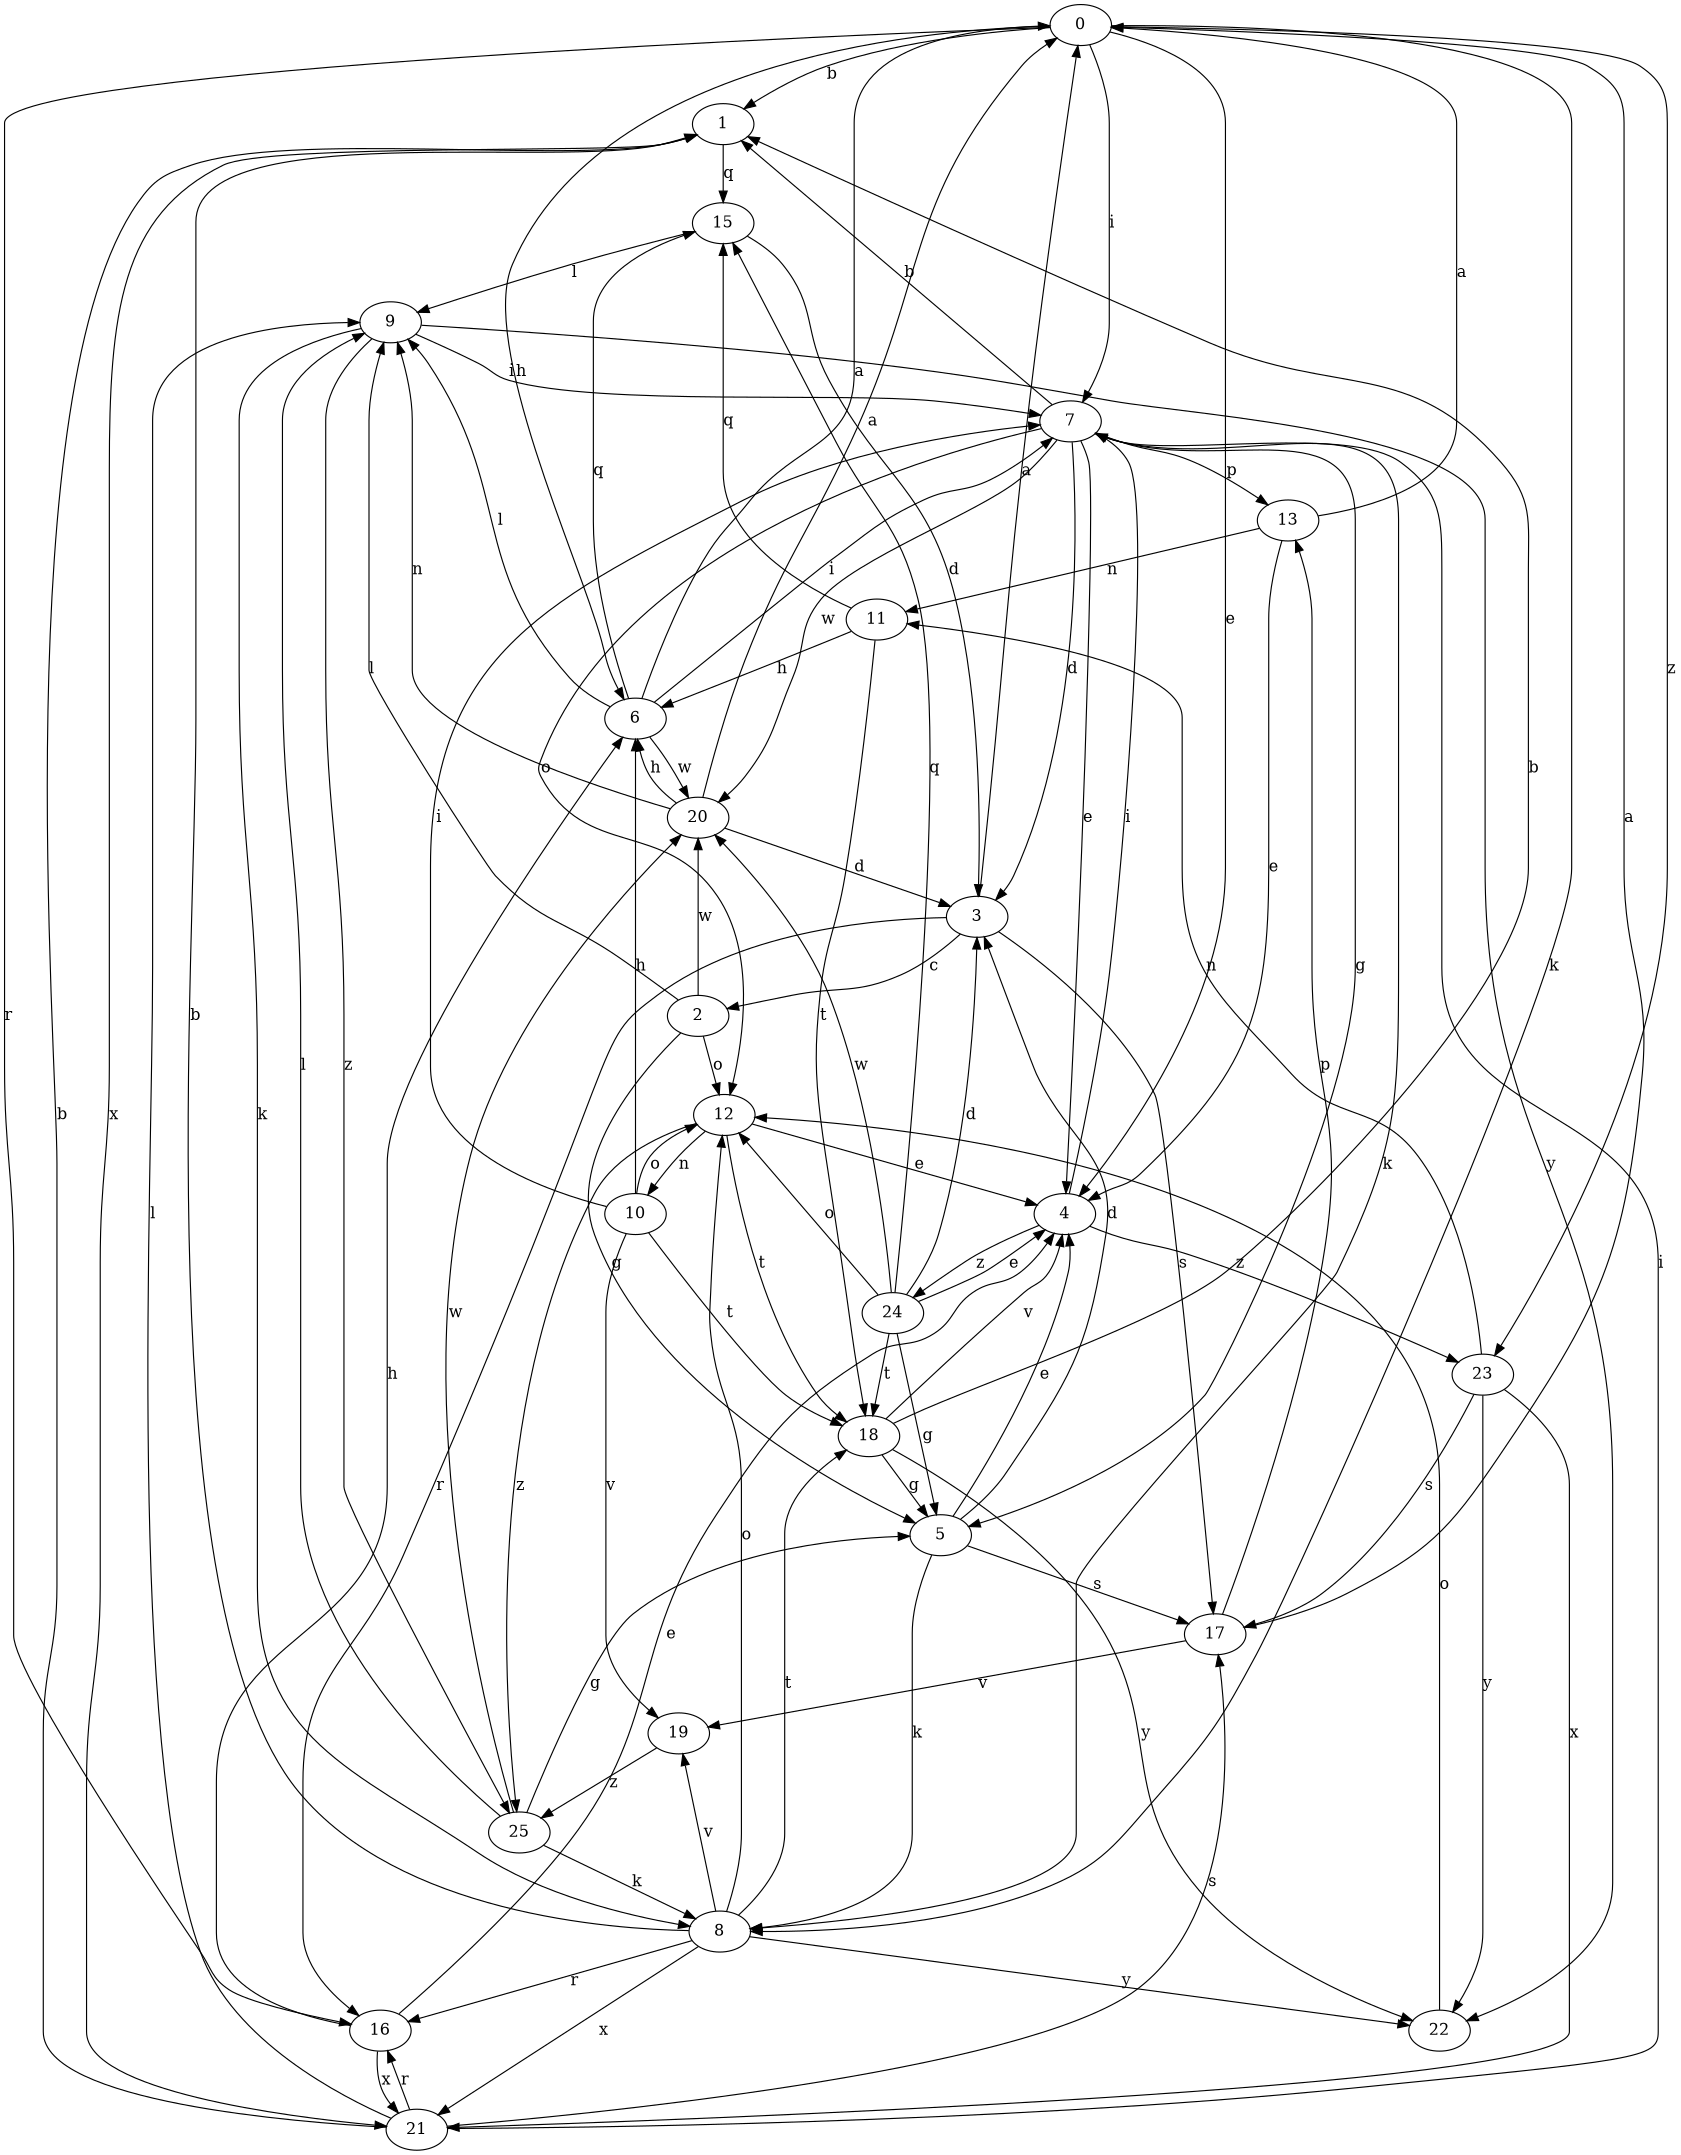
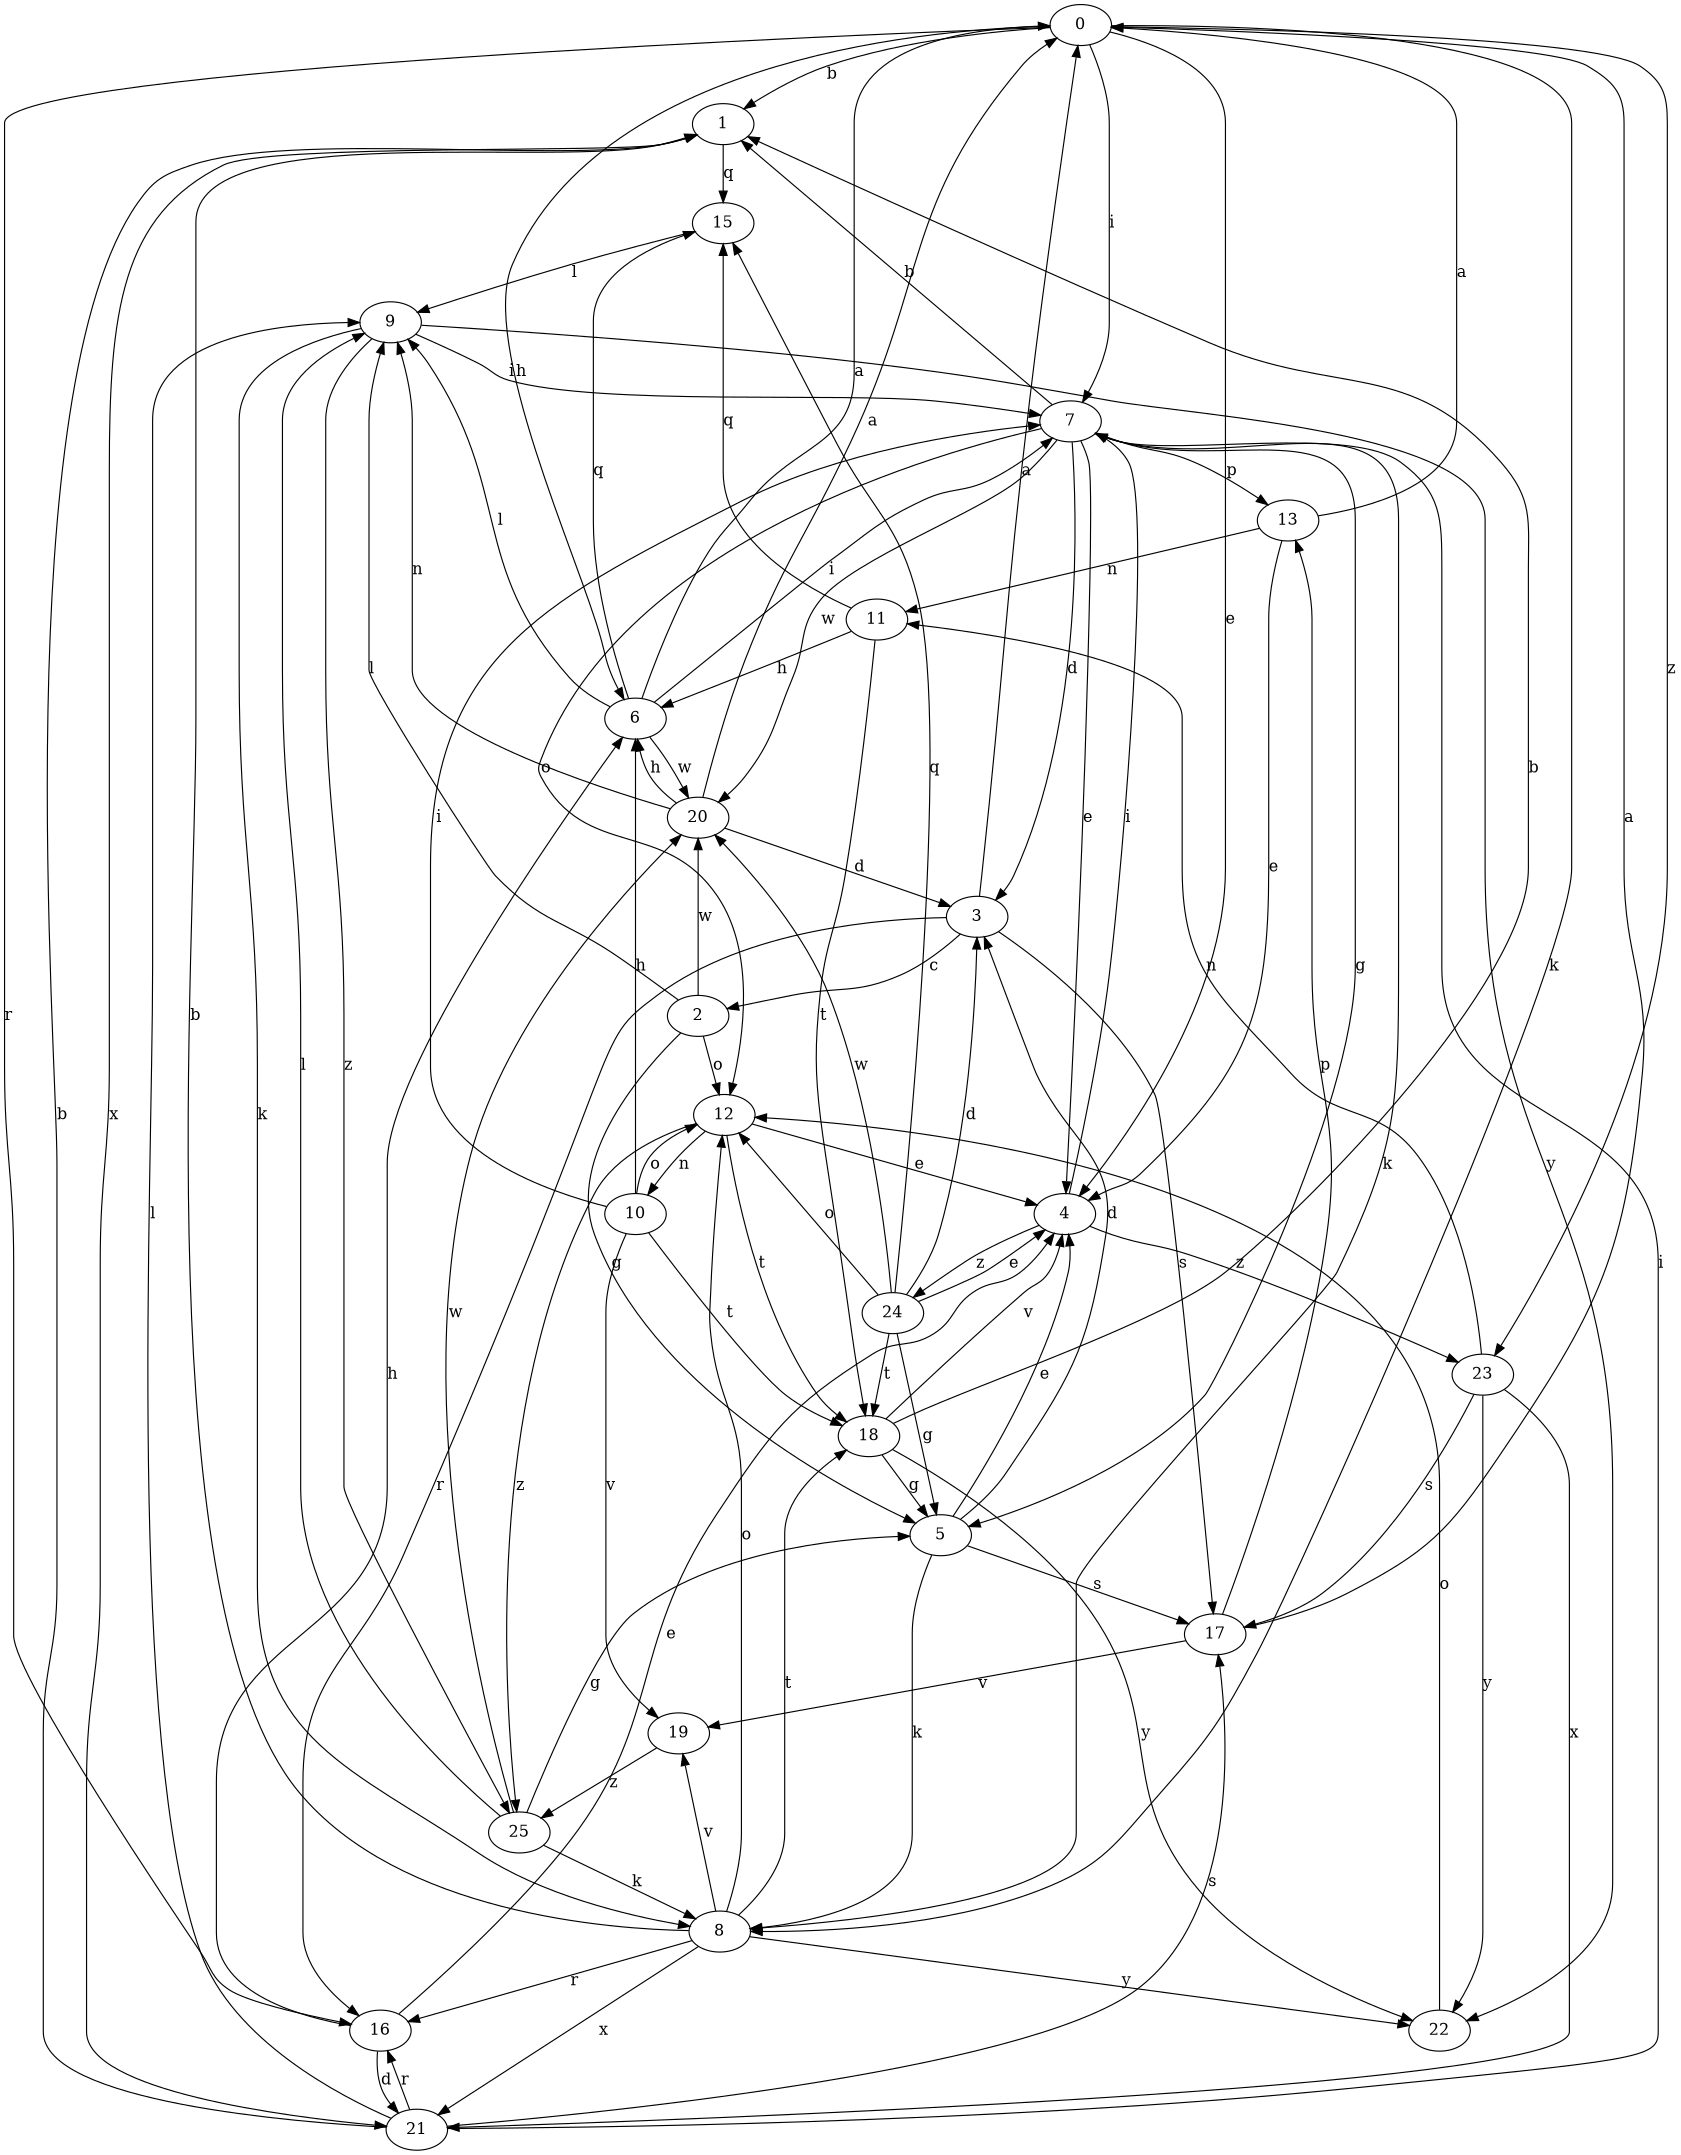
edge "15" -> "3": removed, label "d"
edge "16" -> "21": label "x" -> "d"
